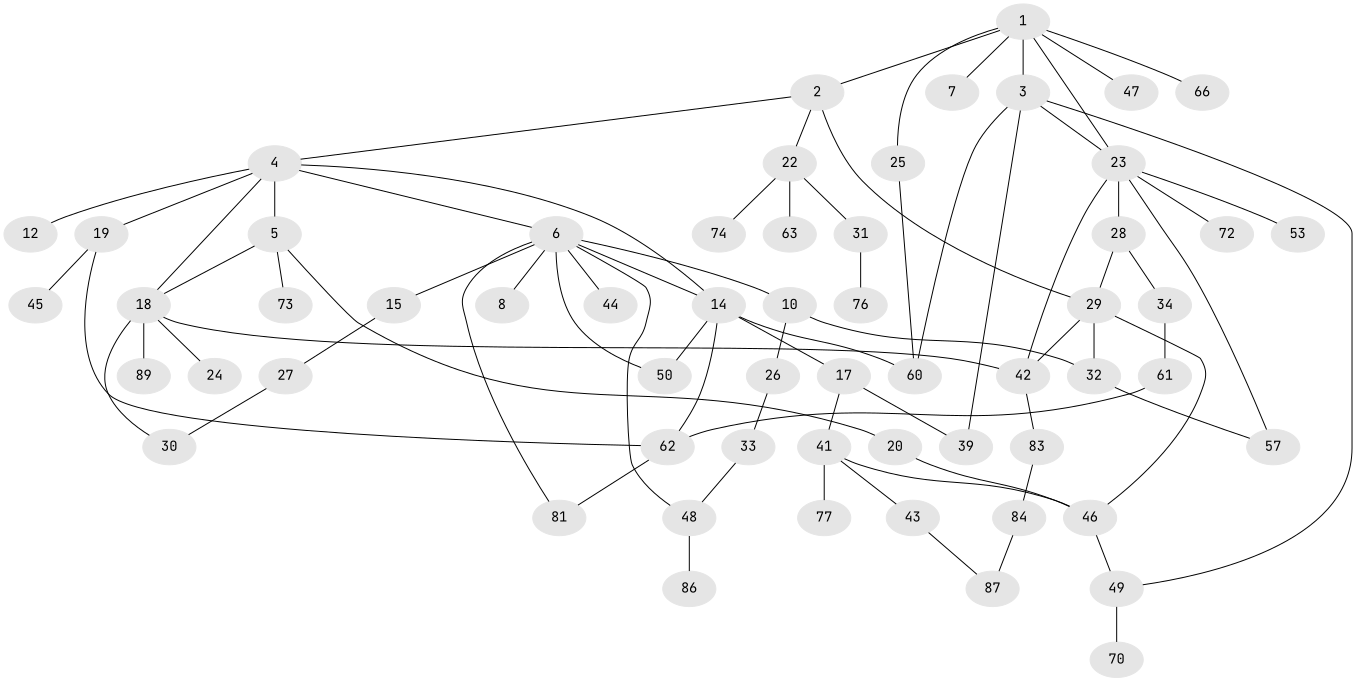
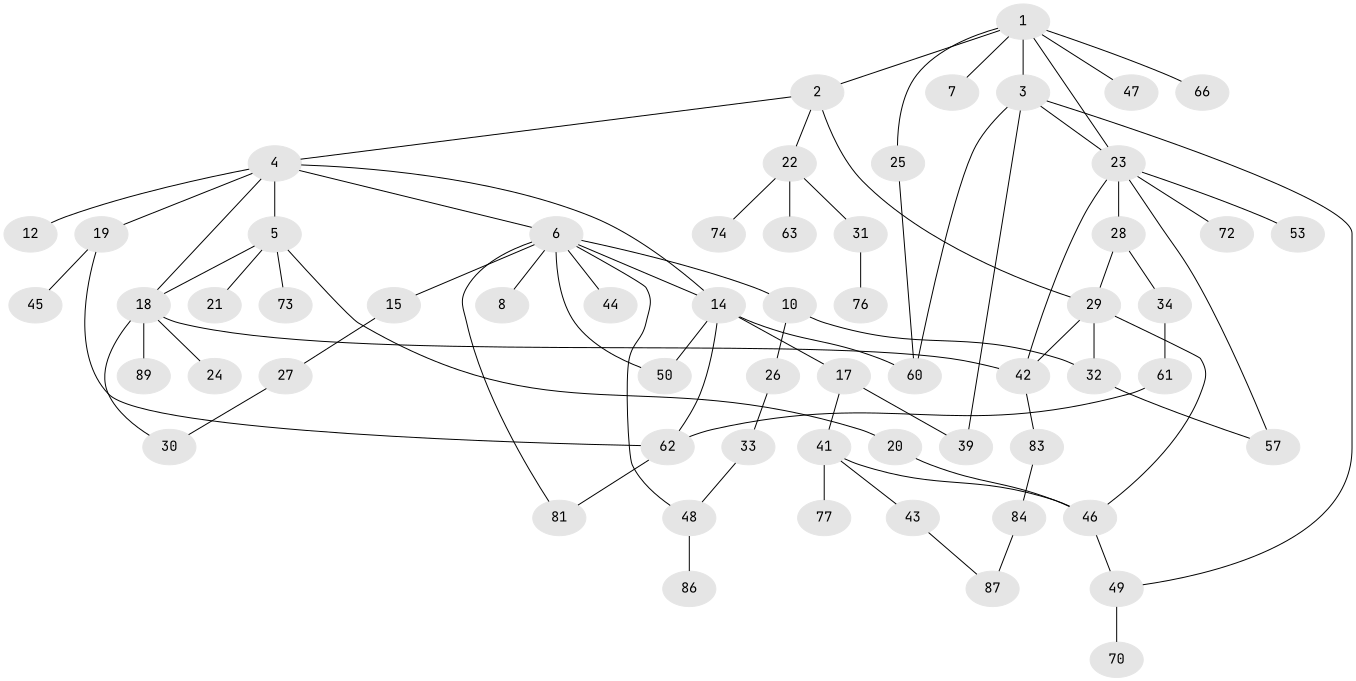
node "21": added
